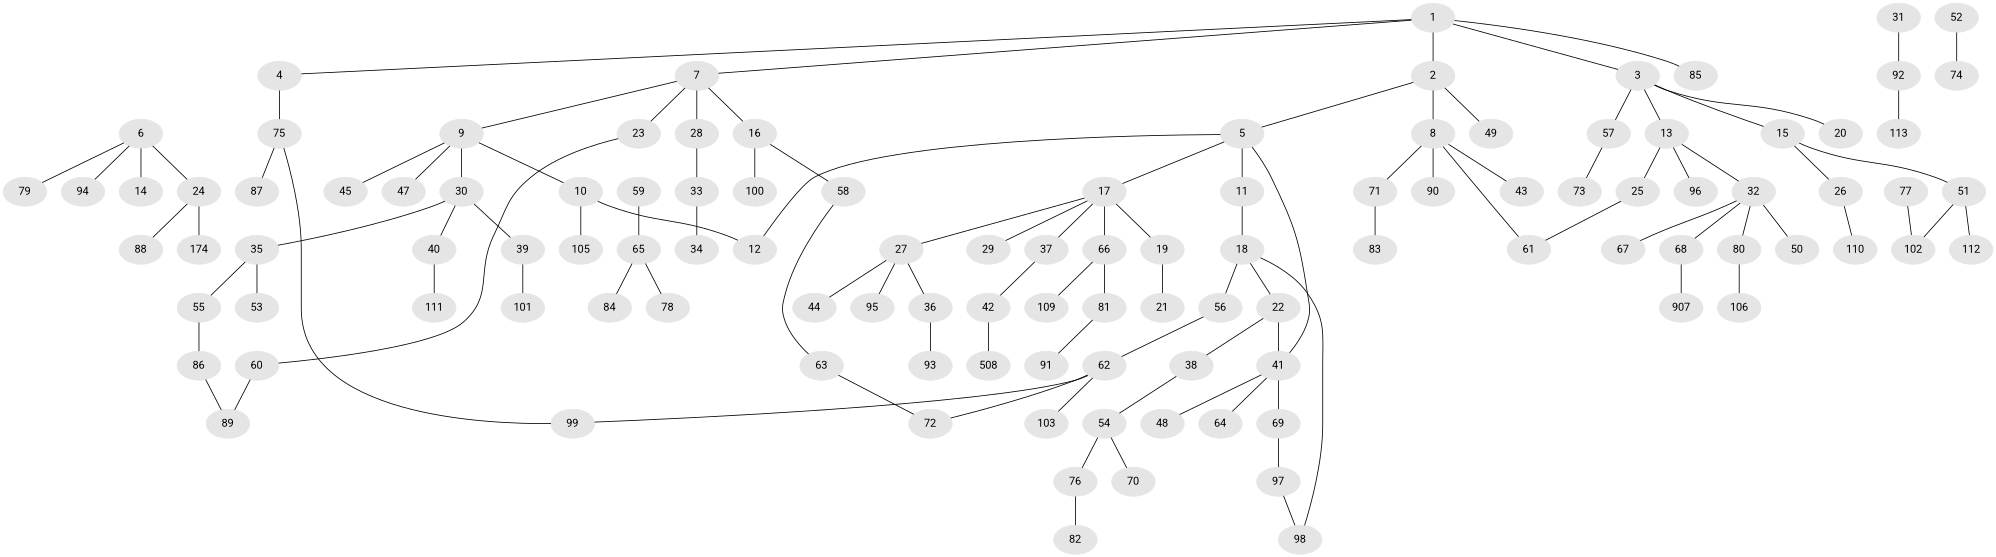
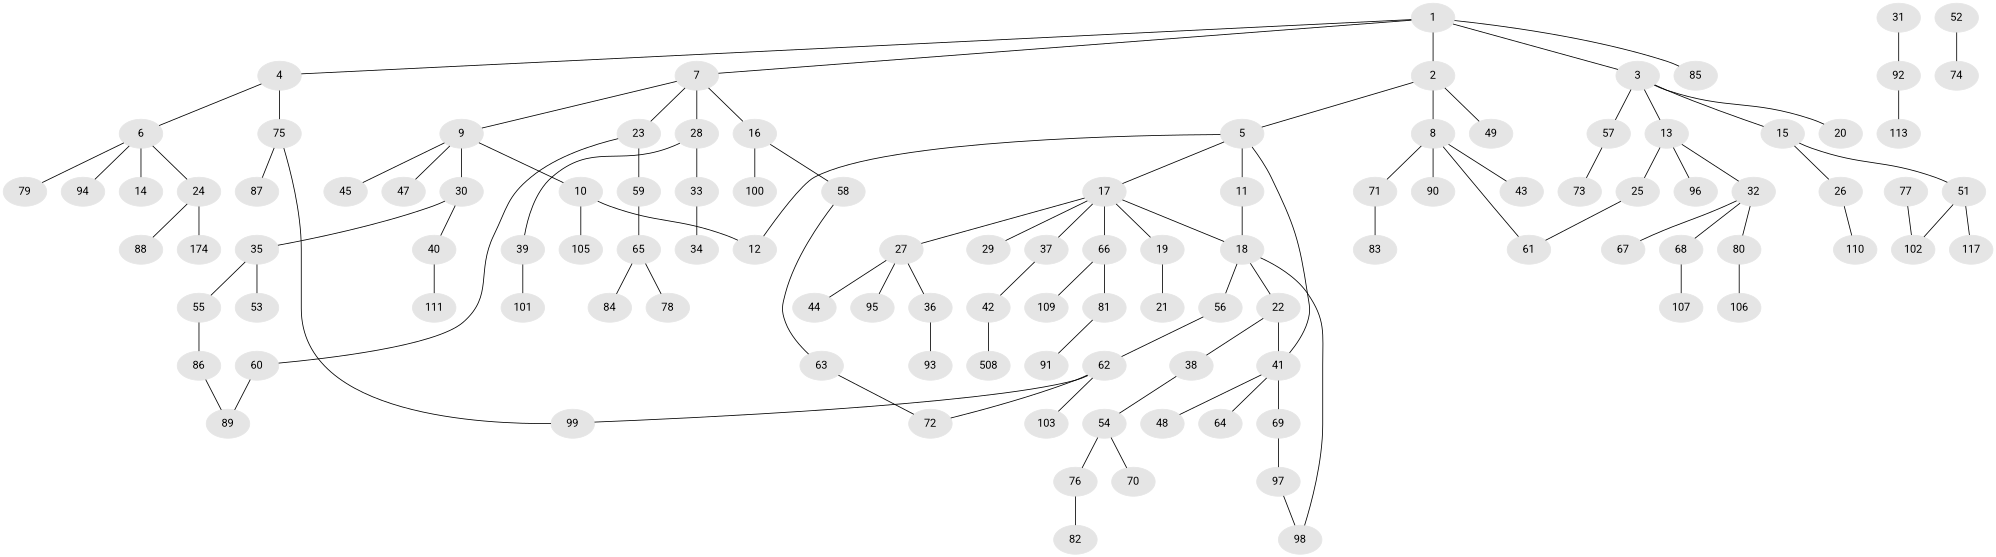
edge "4" -- "6": added
edge "23" -- "59": added
edge "30" -- "39": now "28" -- "39"
edge "17" -- "18": added
node "50": removed
node "112": label "112" -> "117"
node "907": label "907" -> "107"
